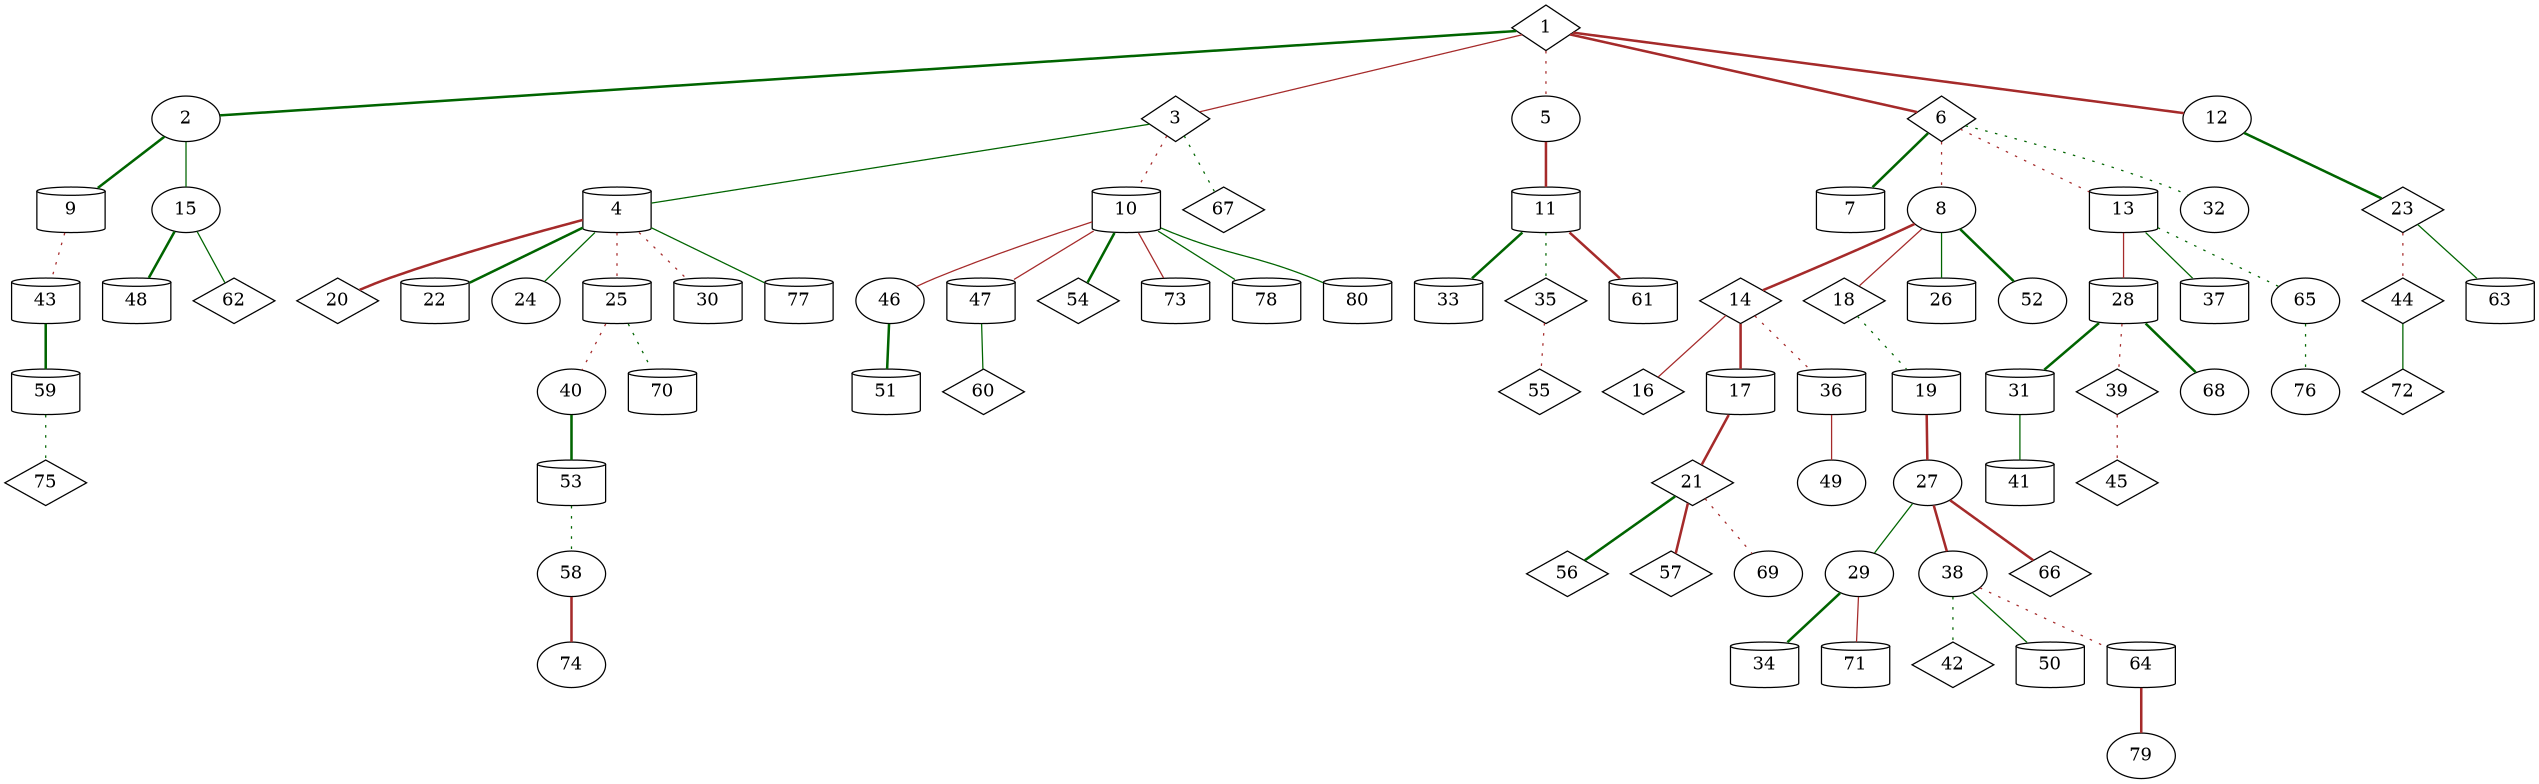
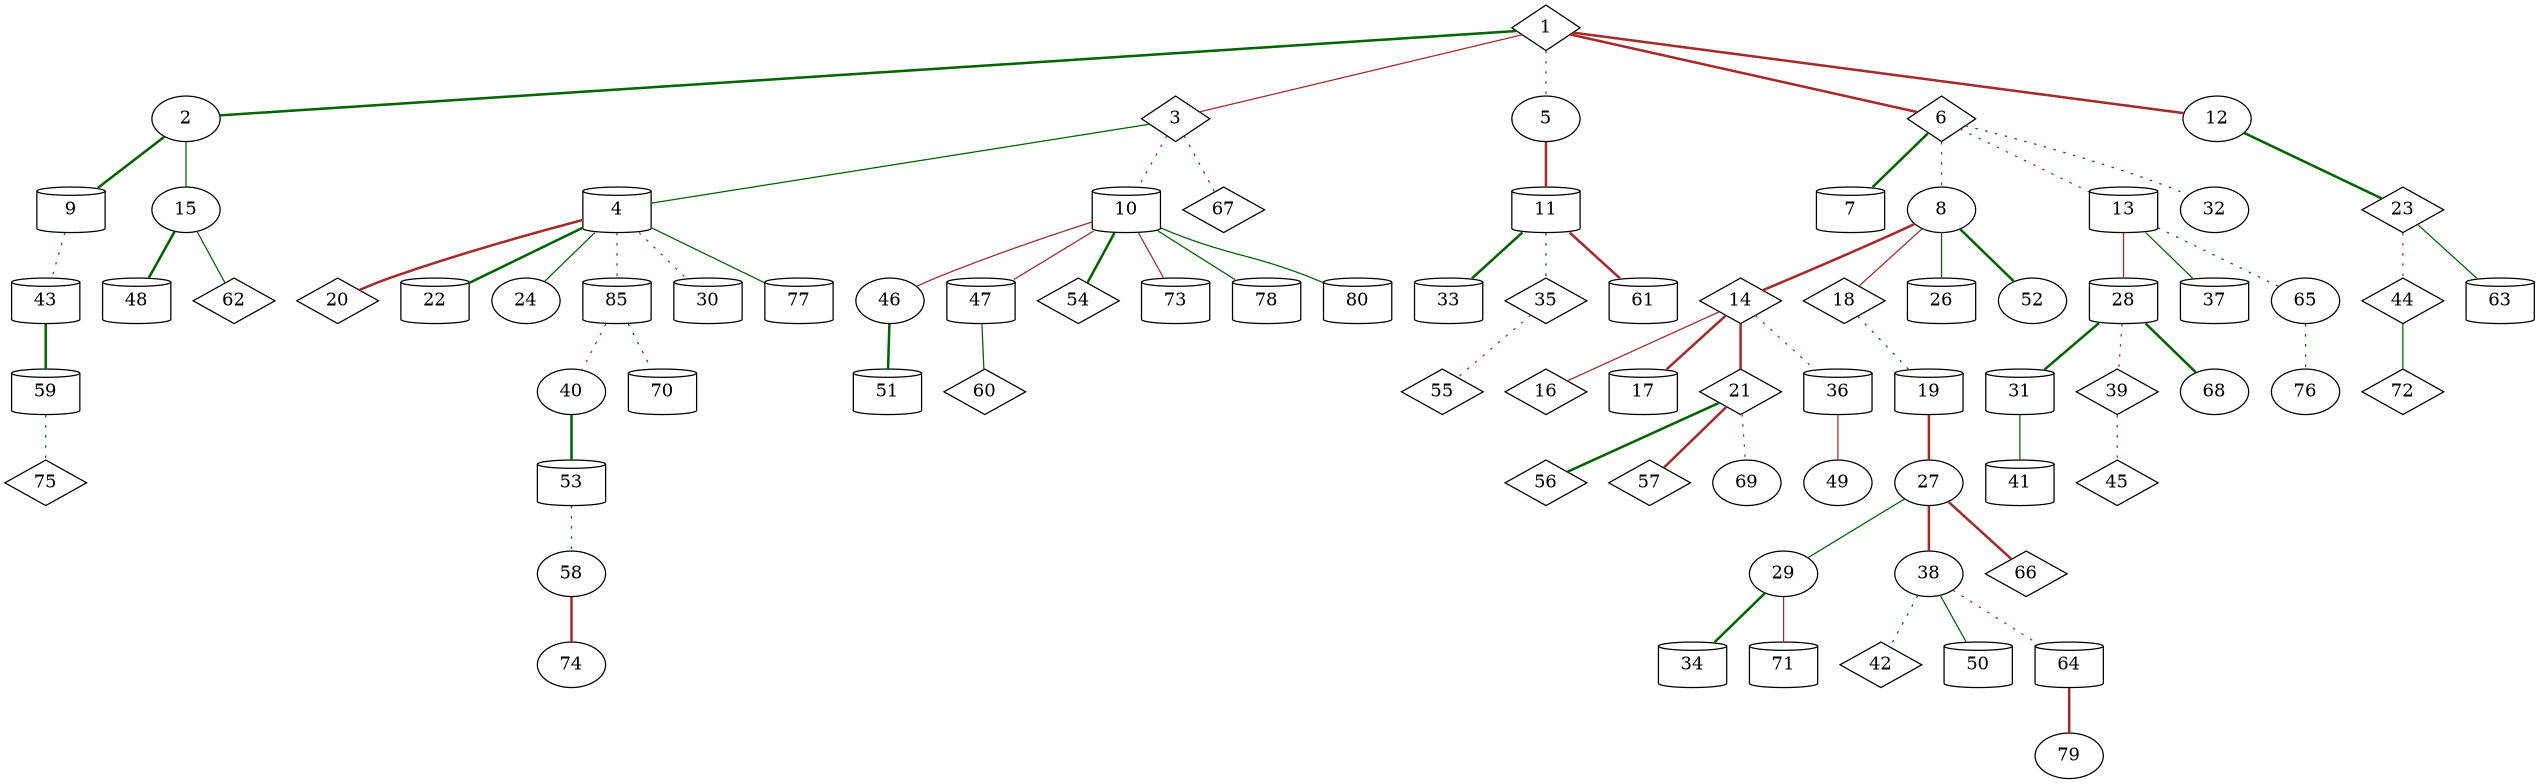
node "25": label "25" -> "85"
edge "17" -- "21": now "14" -- "21"
